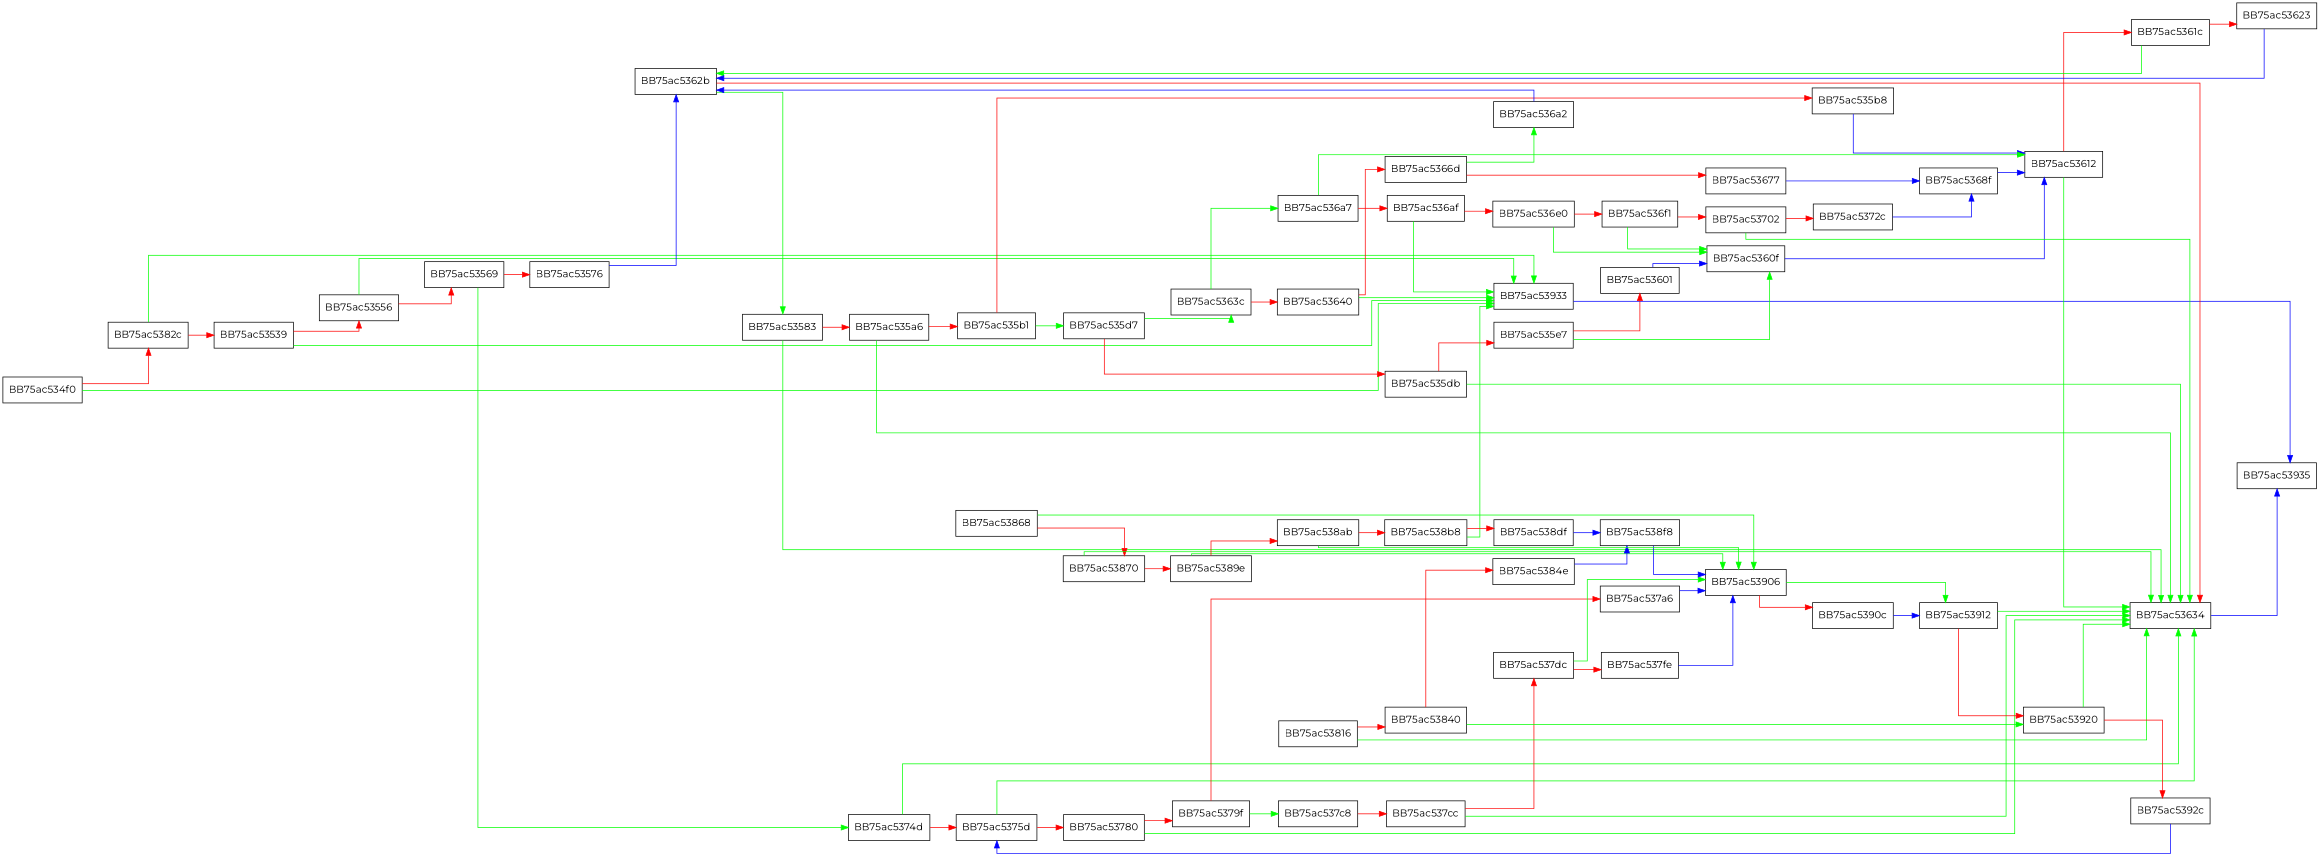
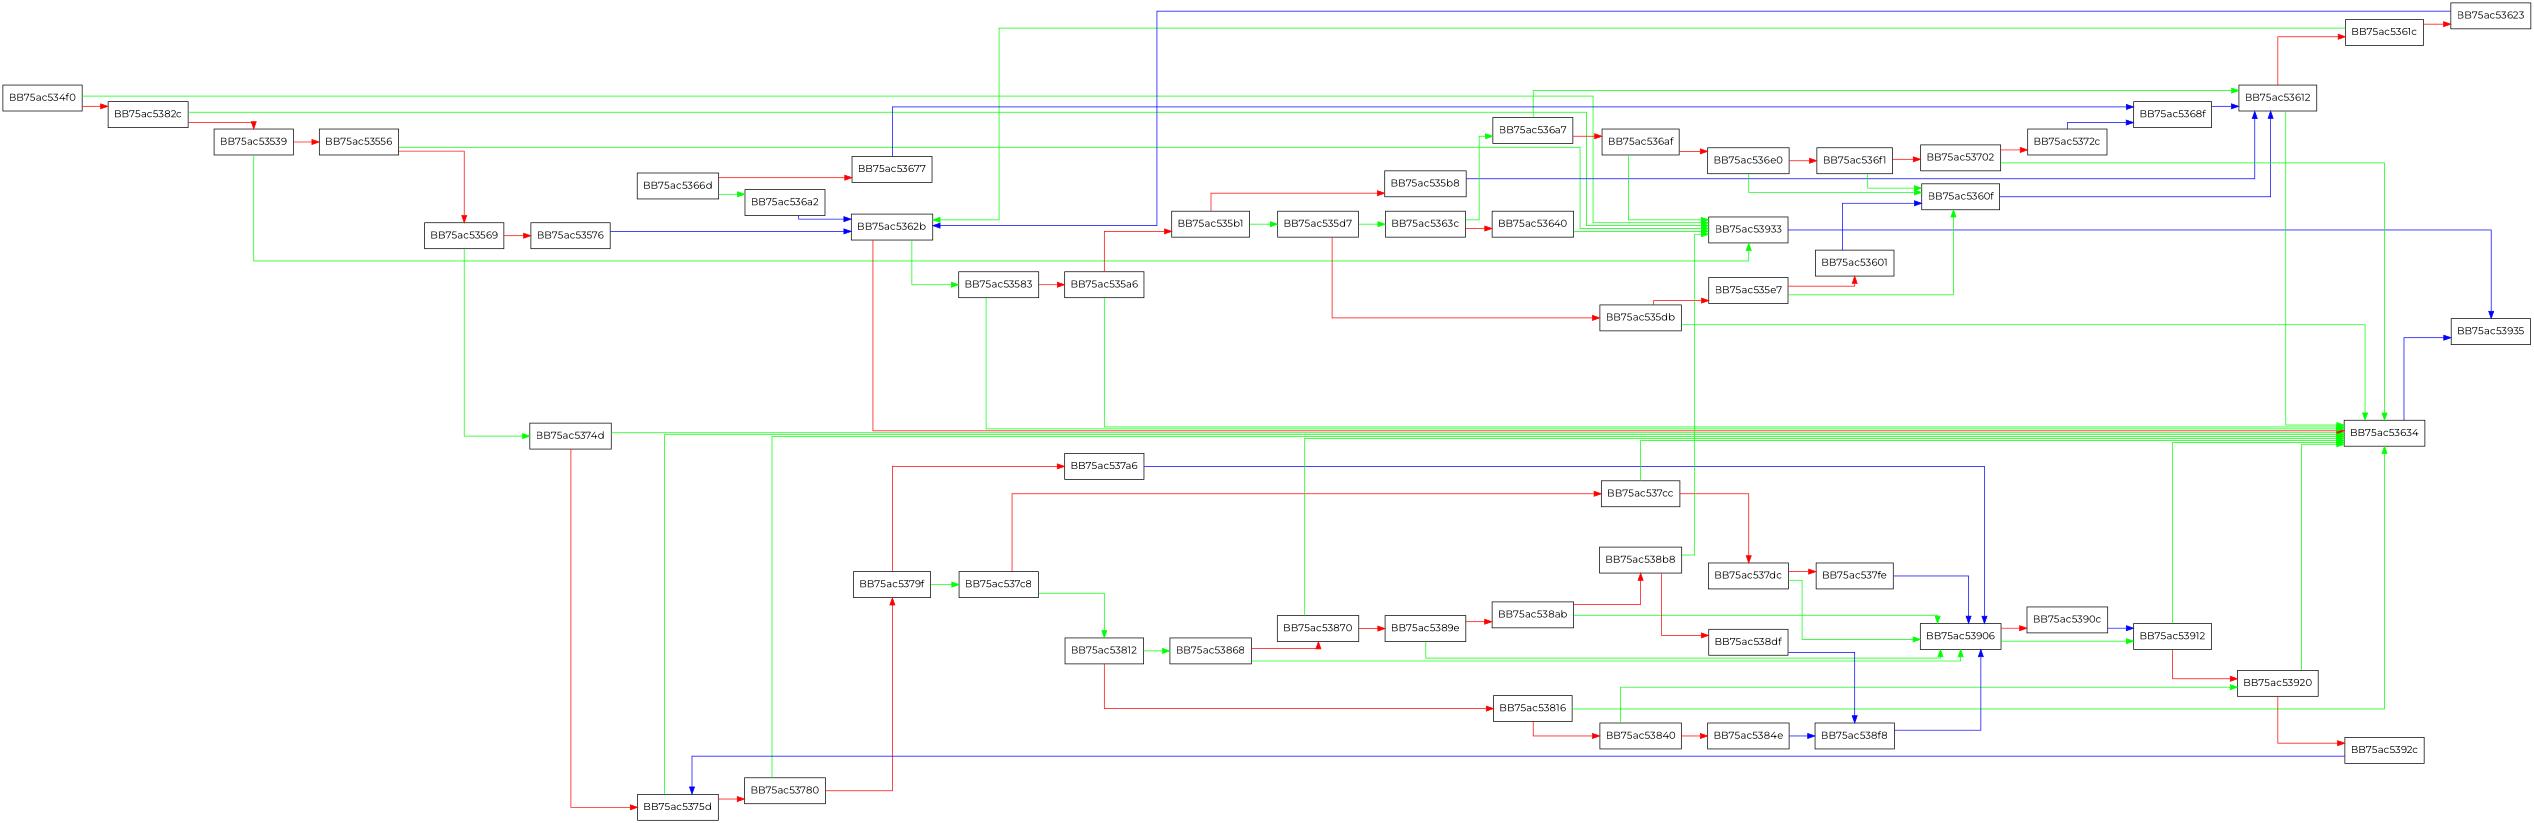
edge "BB75ac53640" -> "BB75ac5366d": removed
node "BB75ac53812": added
